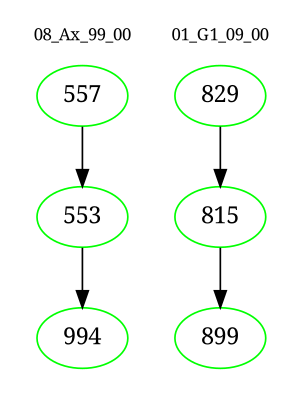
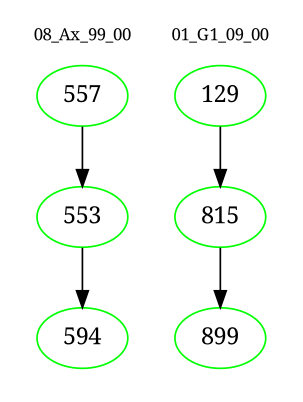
node "829": label "829" -> "129"
node "994": label "994" -> "594"
